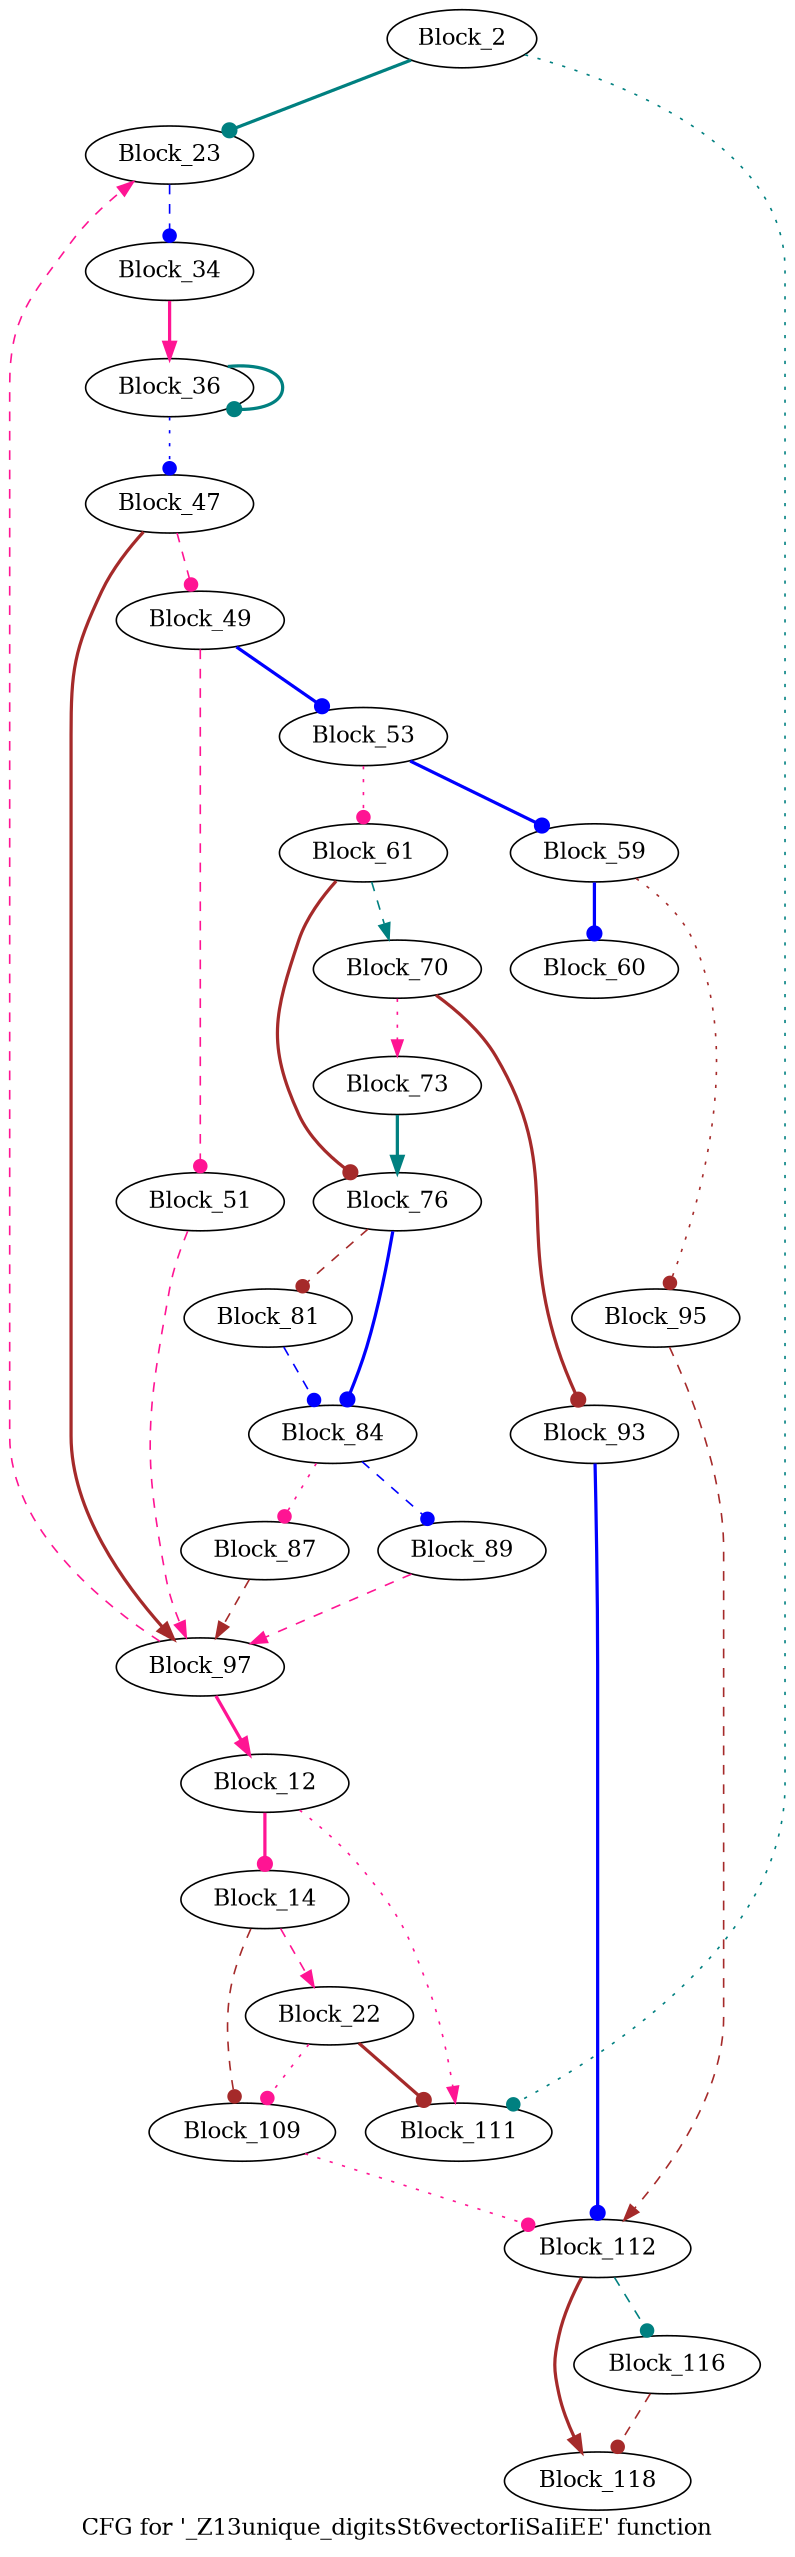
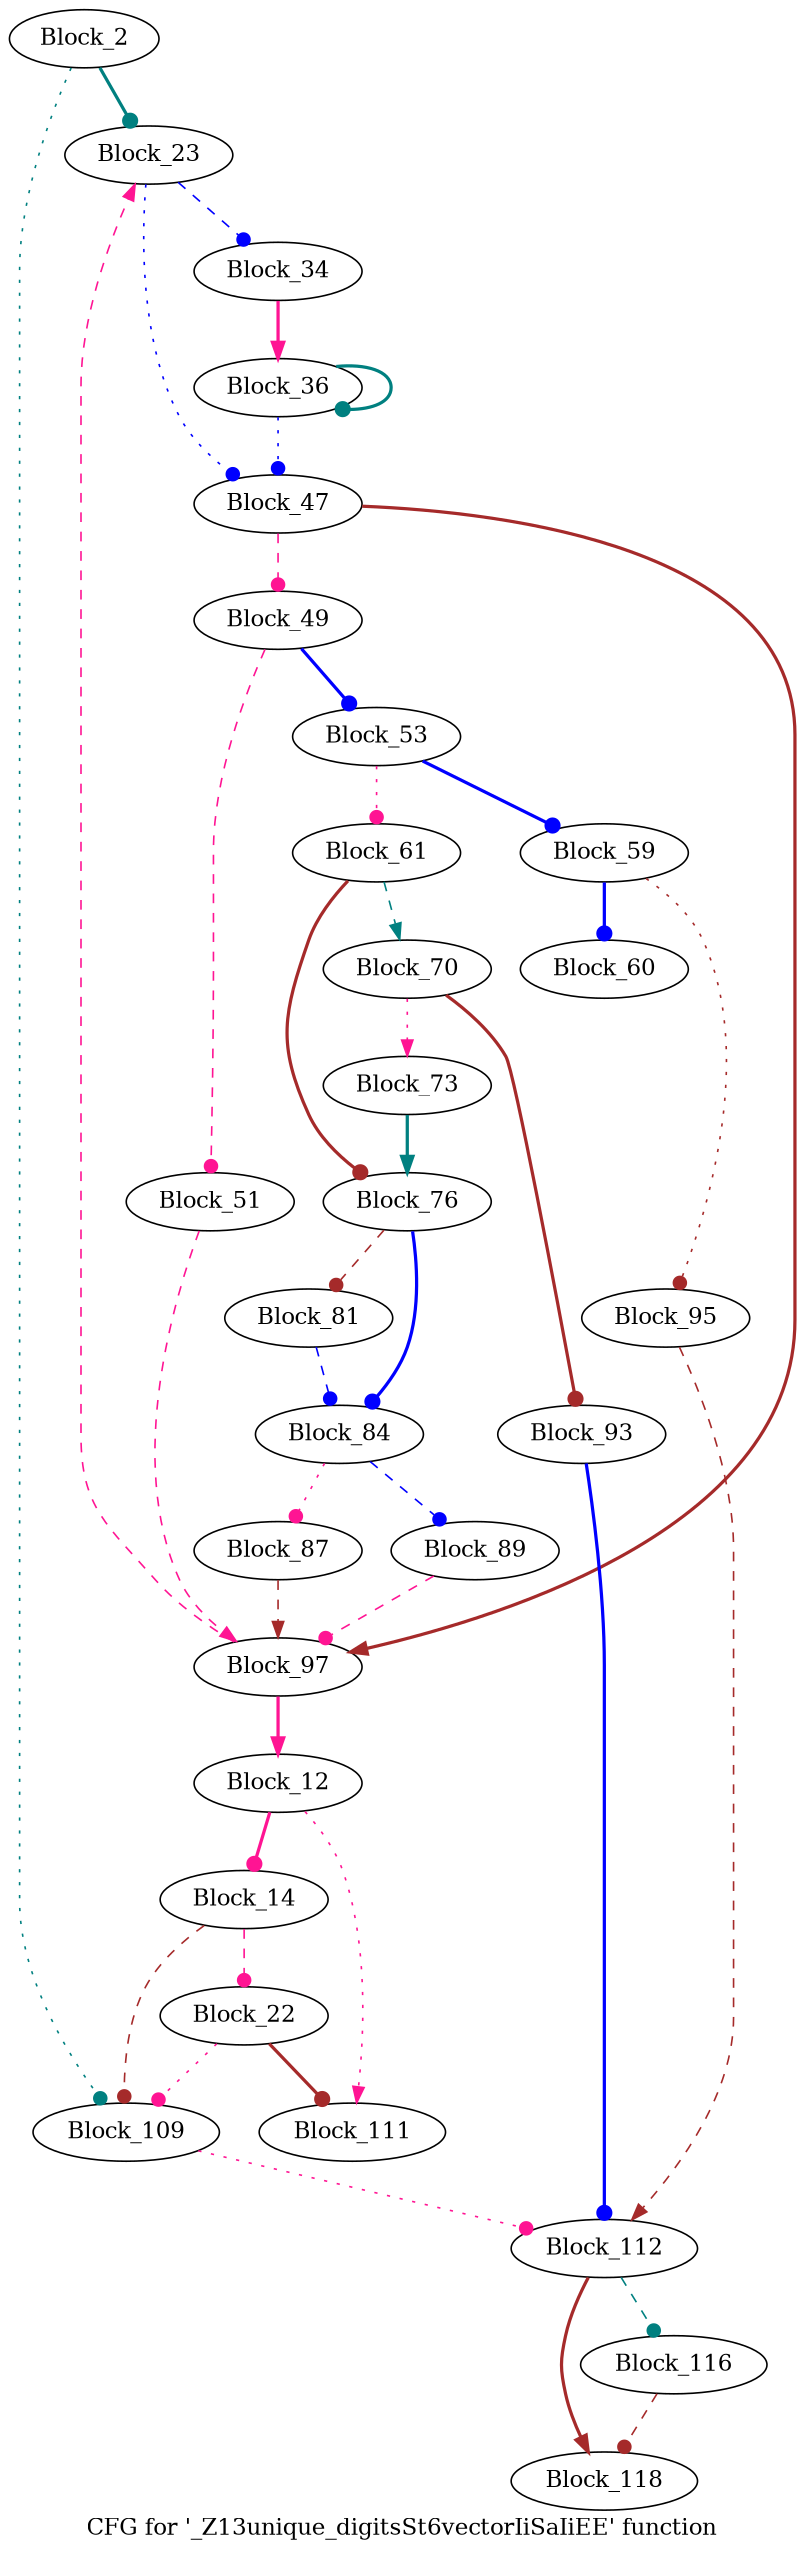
edge "Block_23" -> "Block_47": added
edge "Block_2" -> "Block_111": now "Block_2" -> "Block_109"
edge "Block_89" -> "Block_97": arrowhead normal -> dot
edge "Block_14" -> "Block_22": arrowhead normal -> dot
